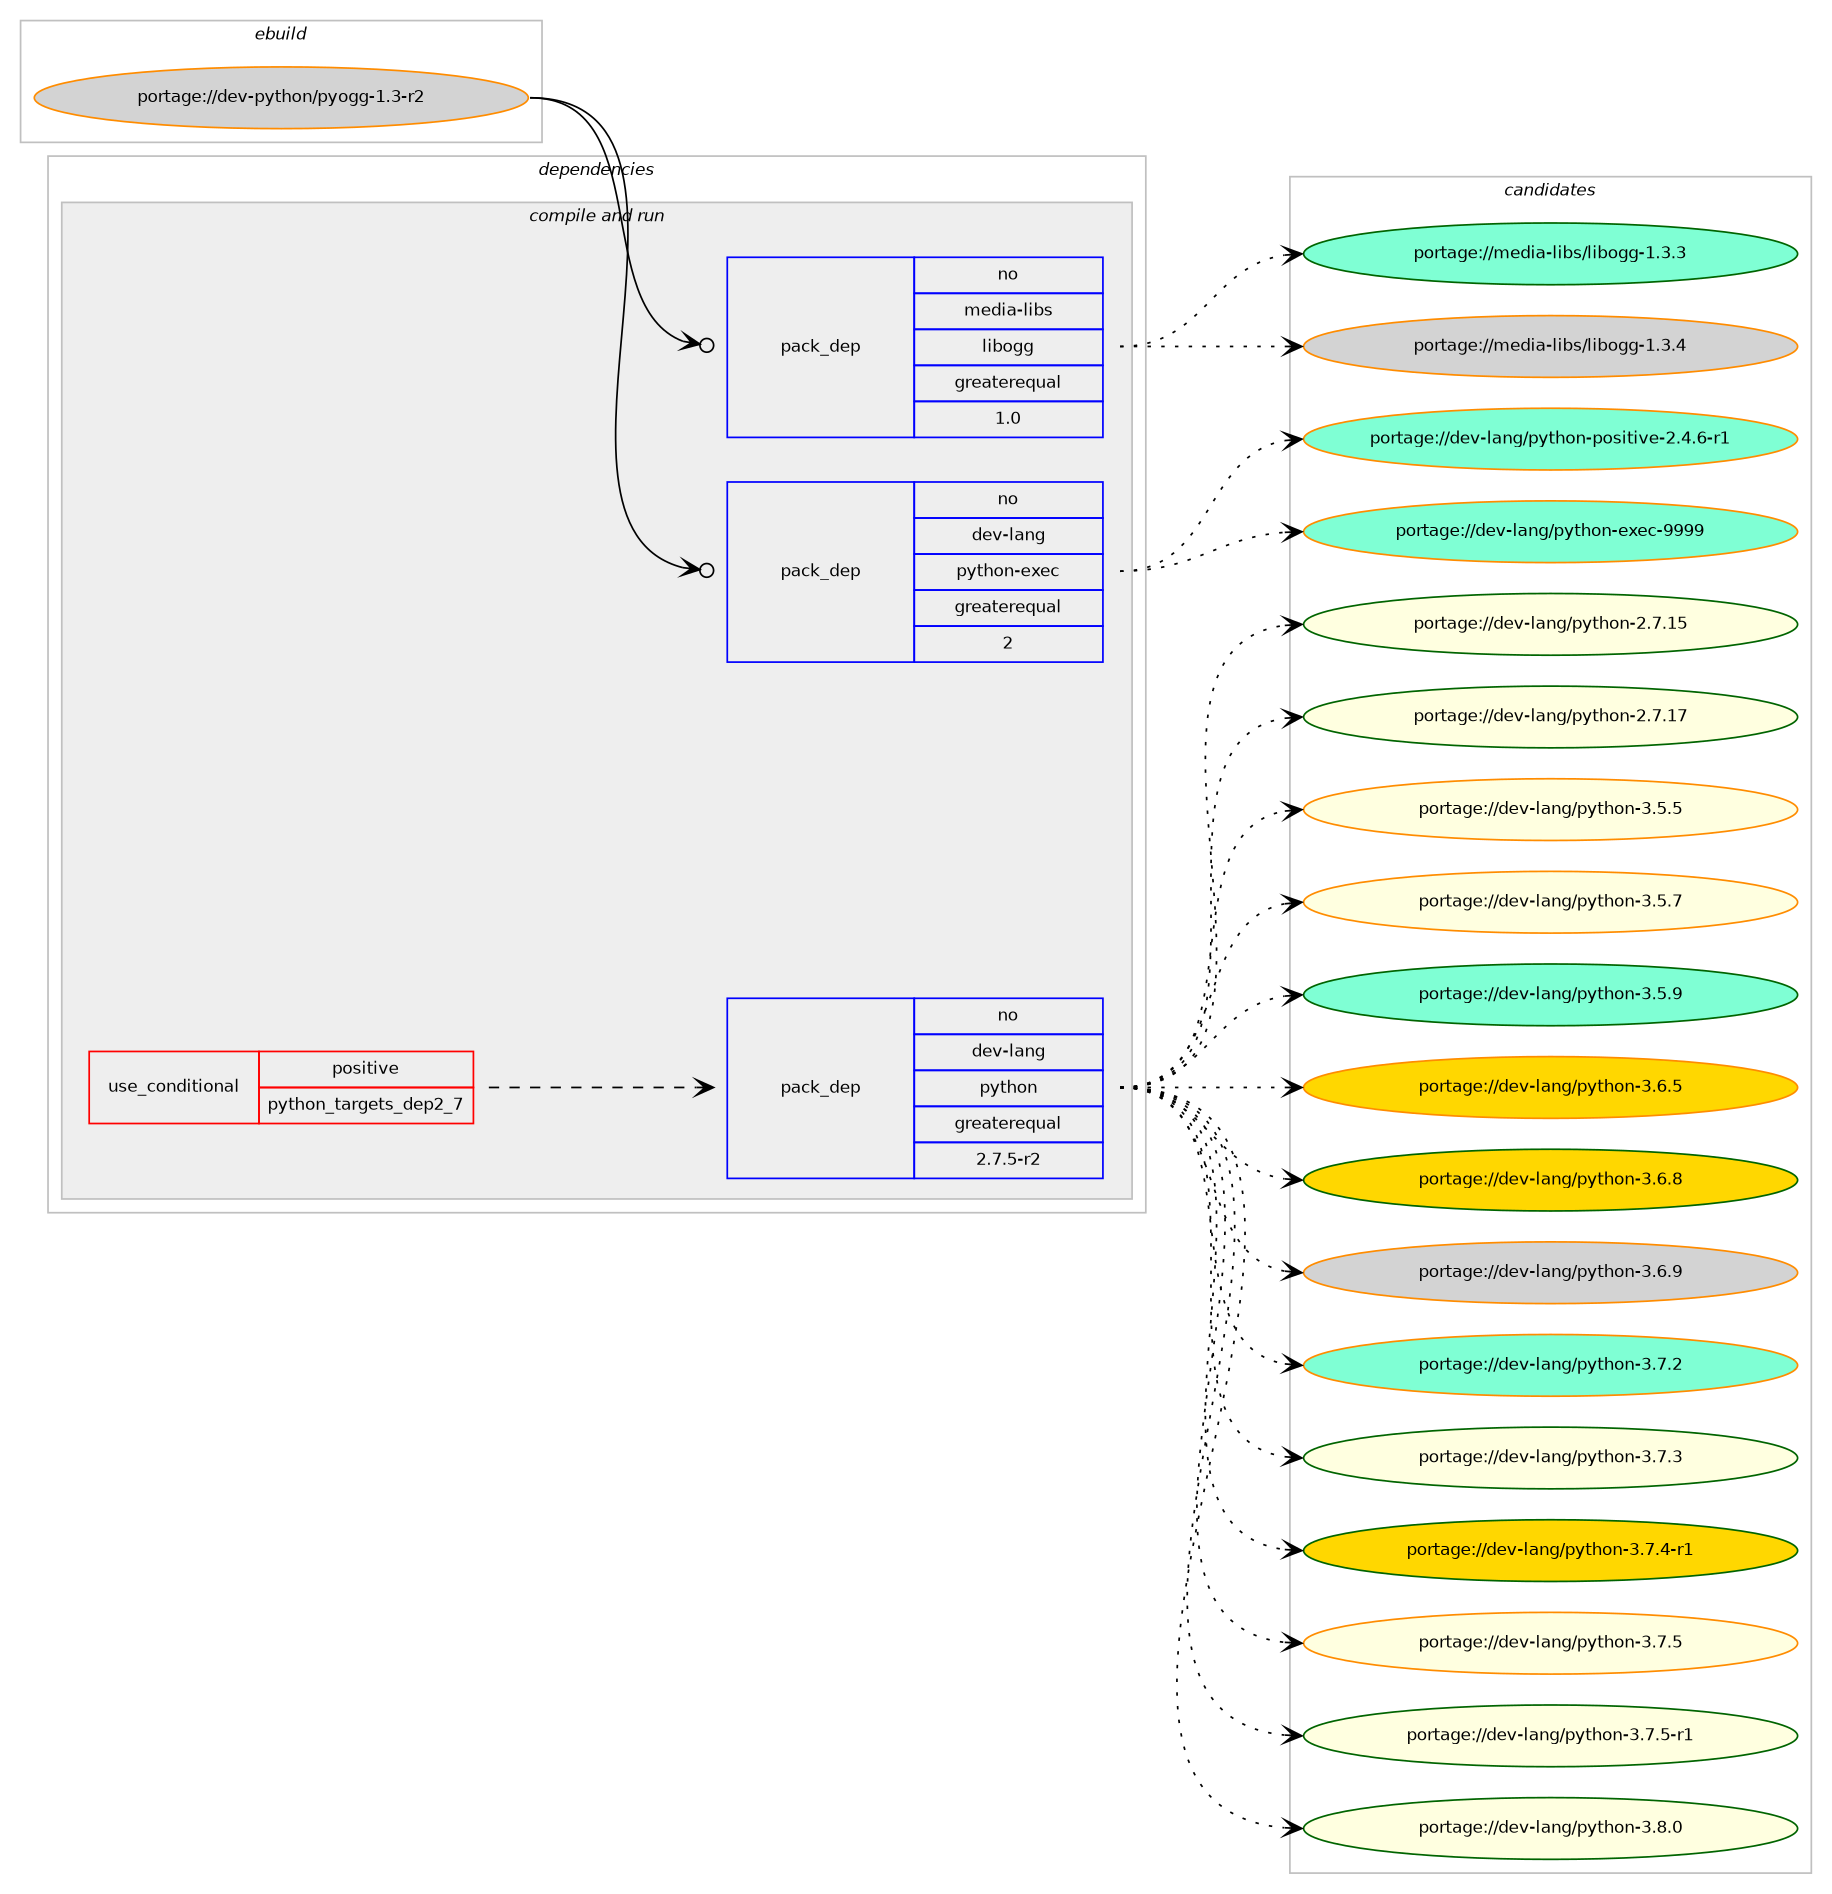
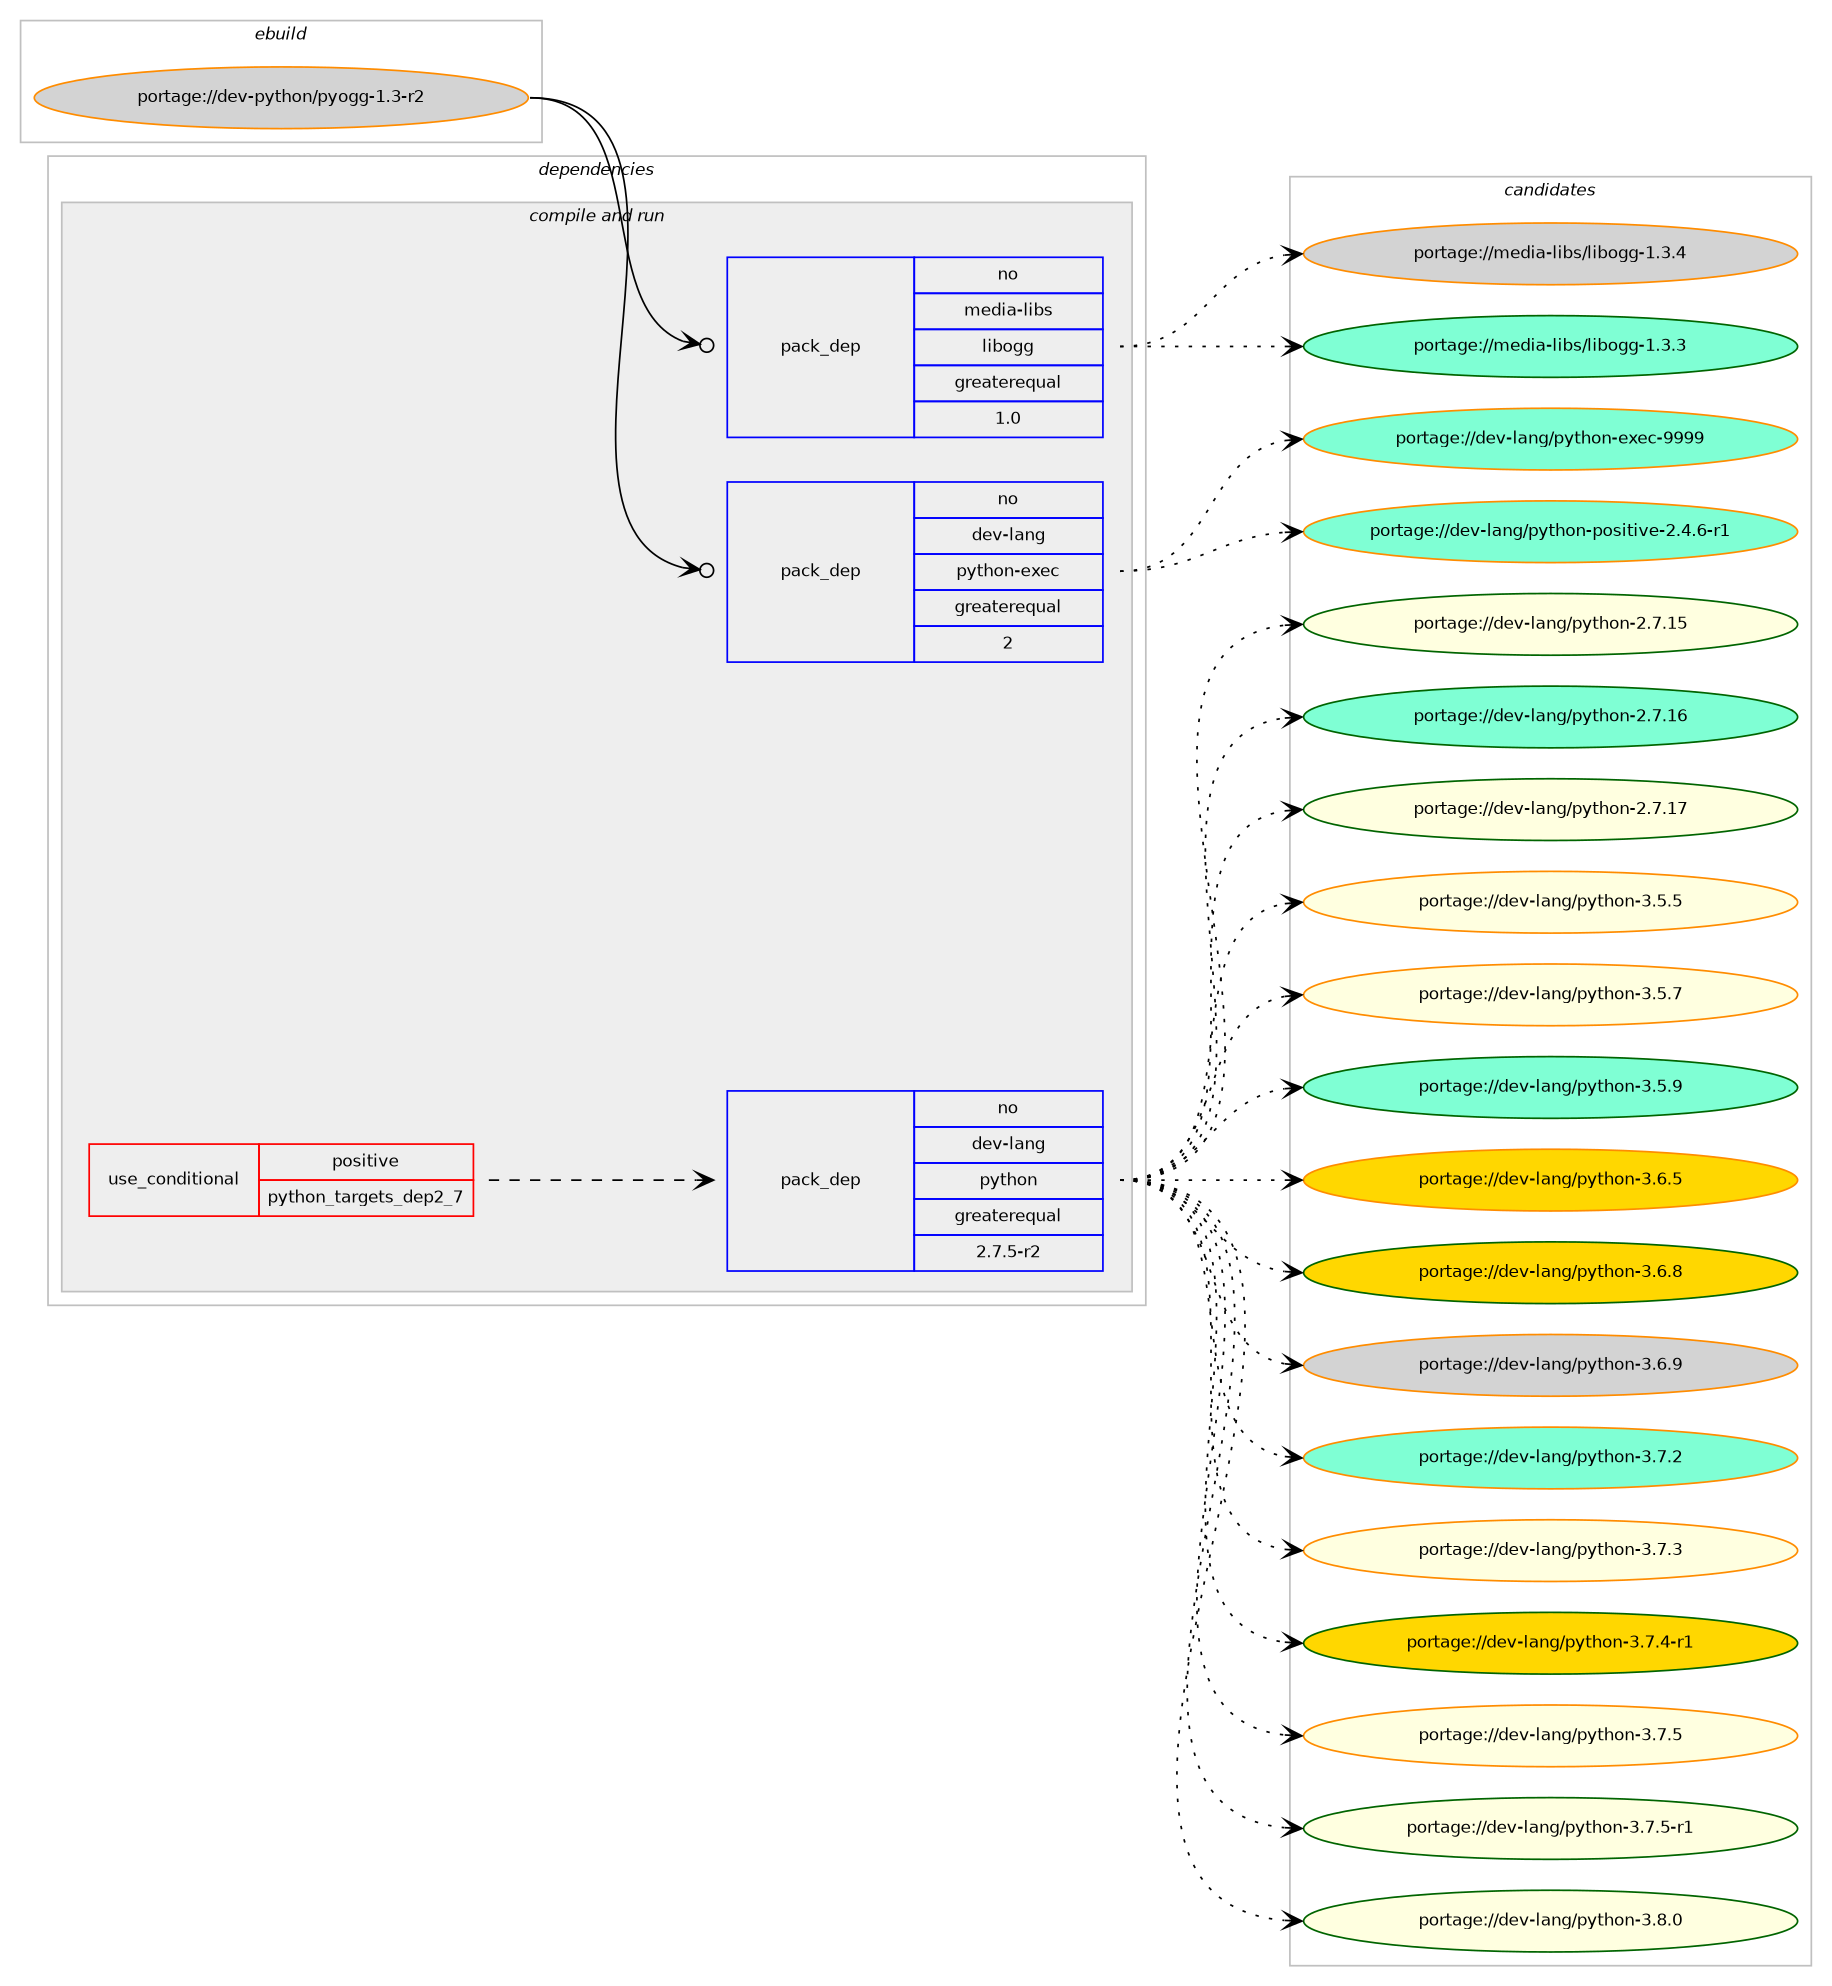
node "portage://dev-lang/python-2.7.16": added
node "portage://dev-lang/python-3.7.3": color darkgreen -> darkorange
